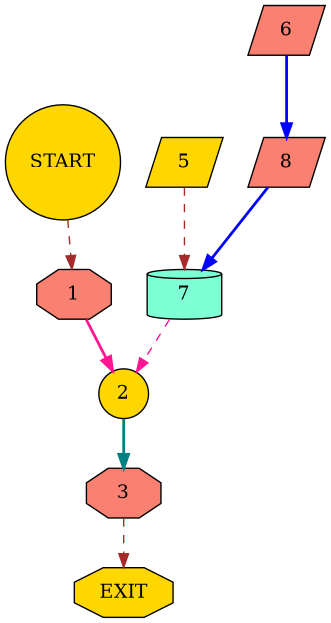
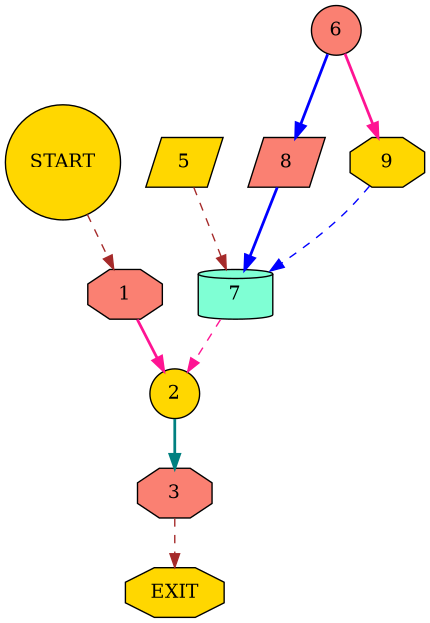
node "6": shape parallelogram -> circle
node "9": added
